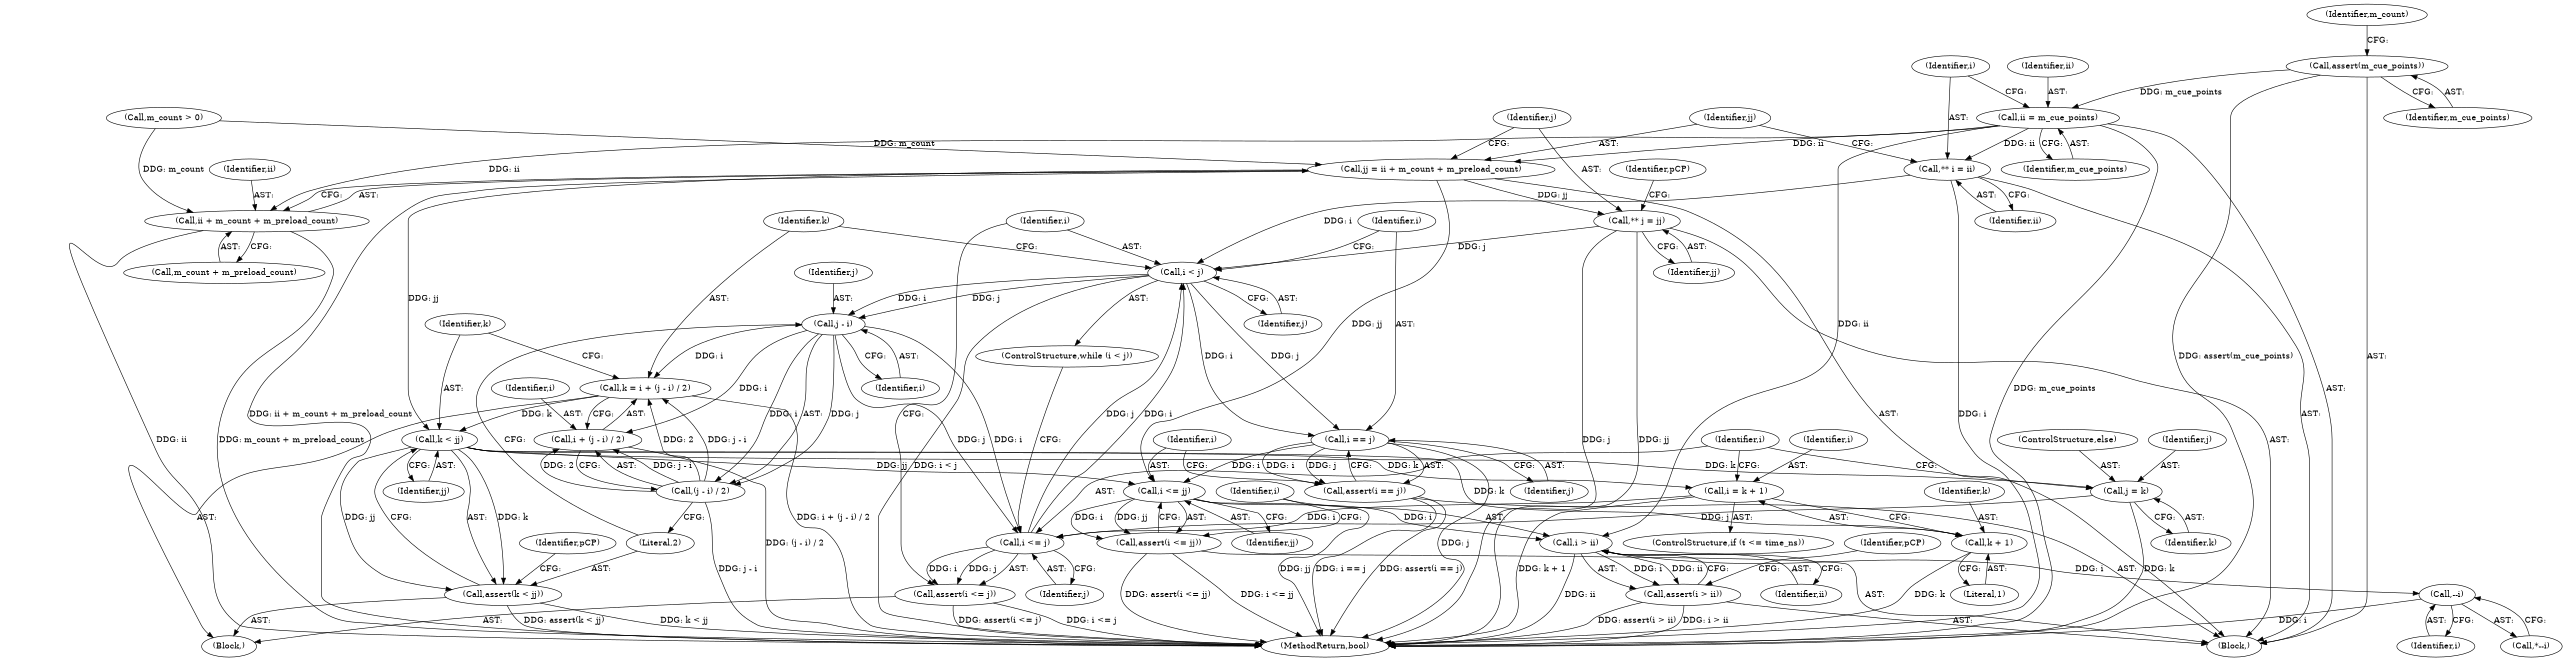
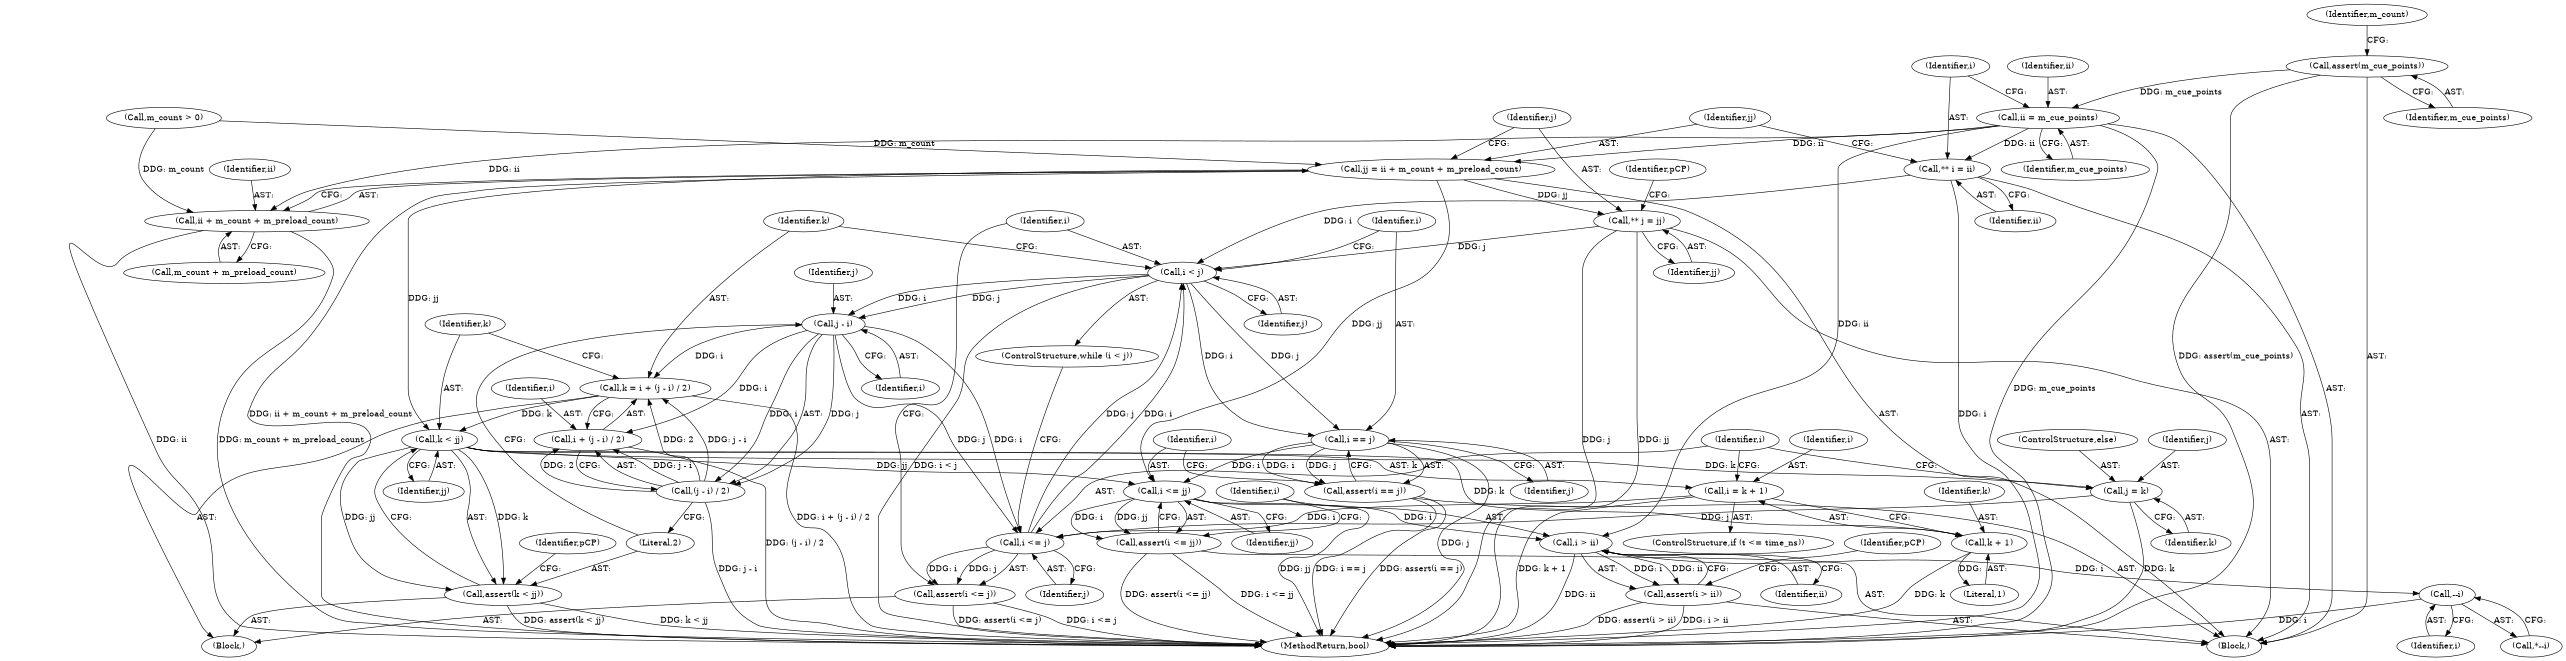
edge "(Call,k < jj)" -> "(Call,i = k + 1)": label "DDG: k" -> "AST: k"
edge "(Call,k + 1)" -> "(Literal,1)": label "CFG: " -> "DDG: "
